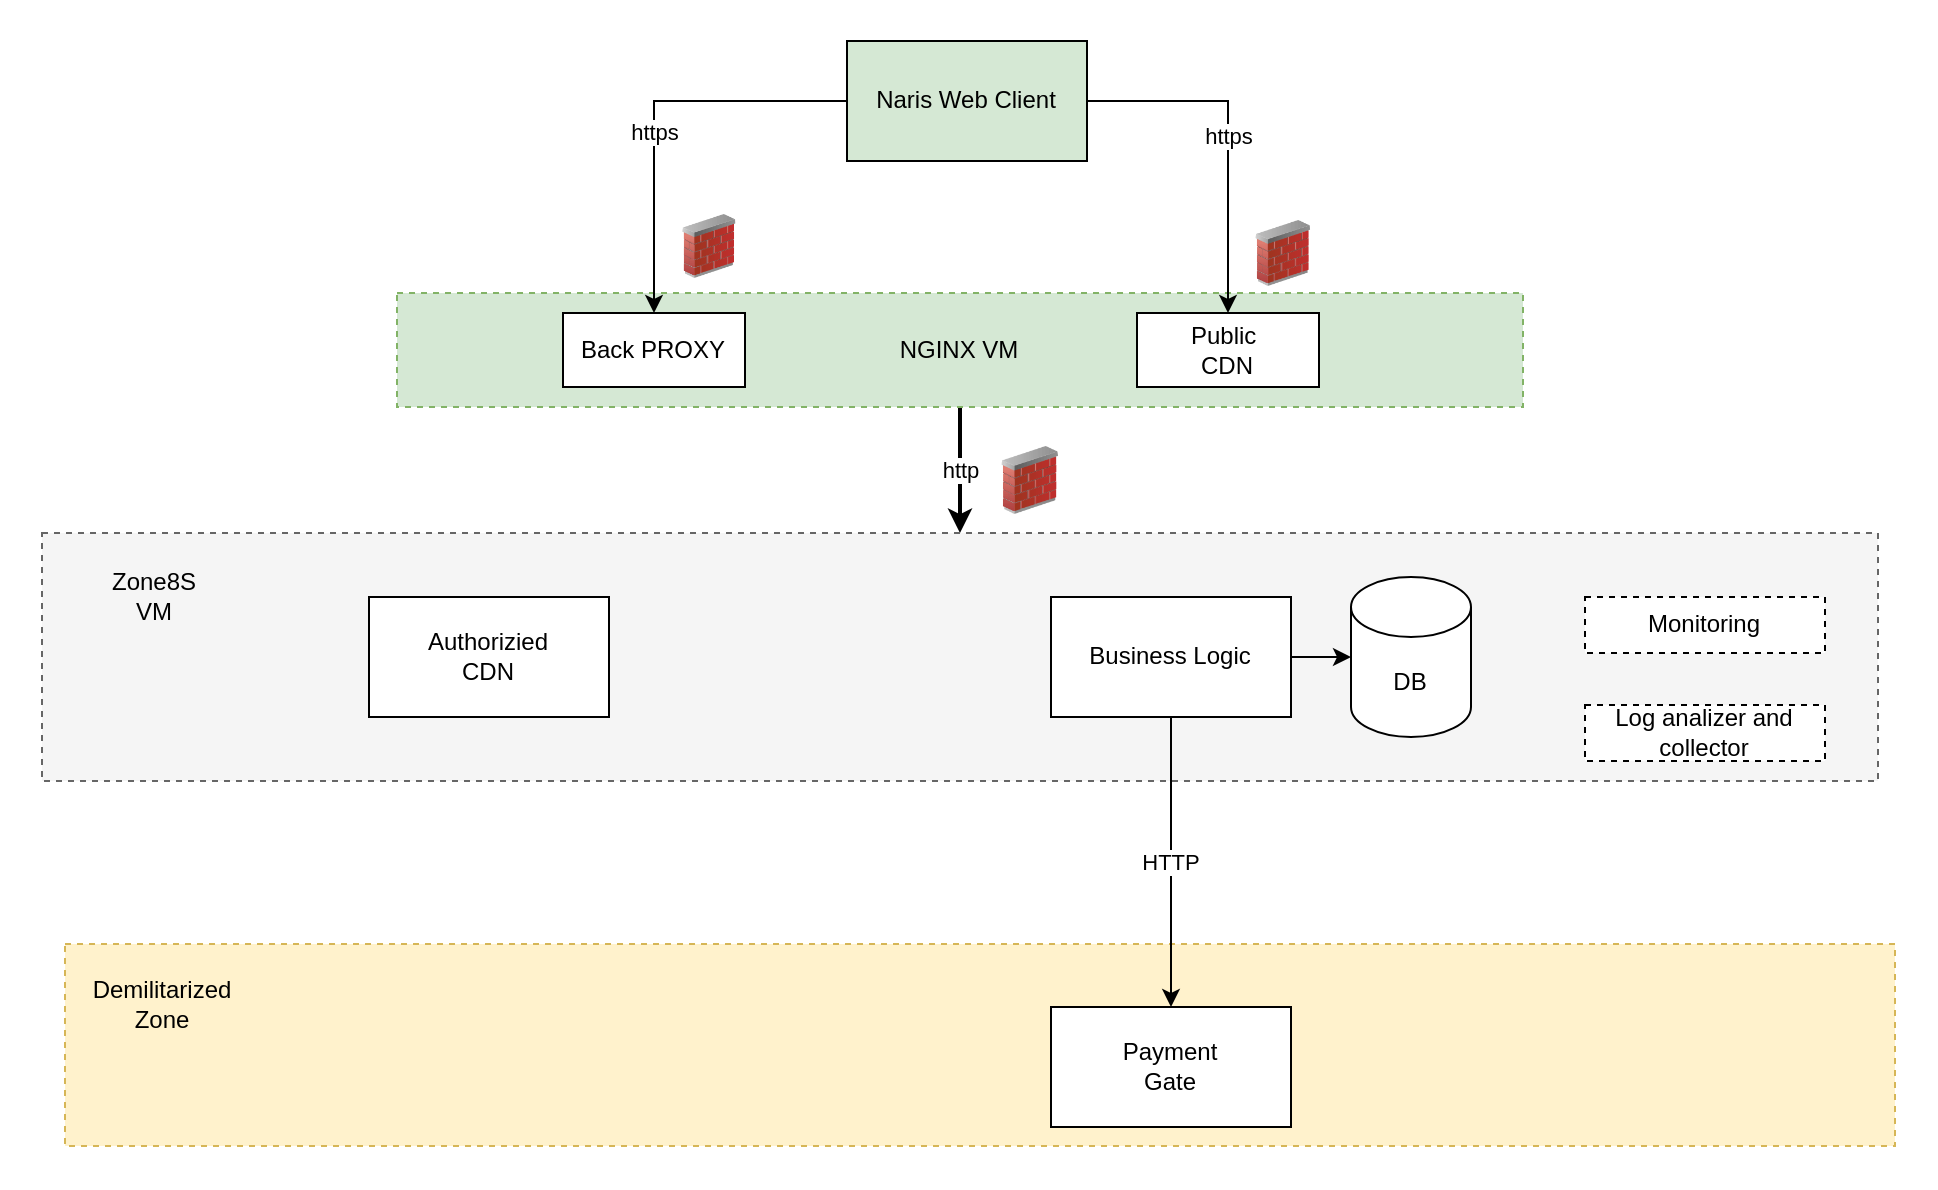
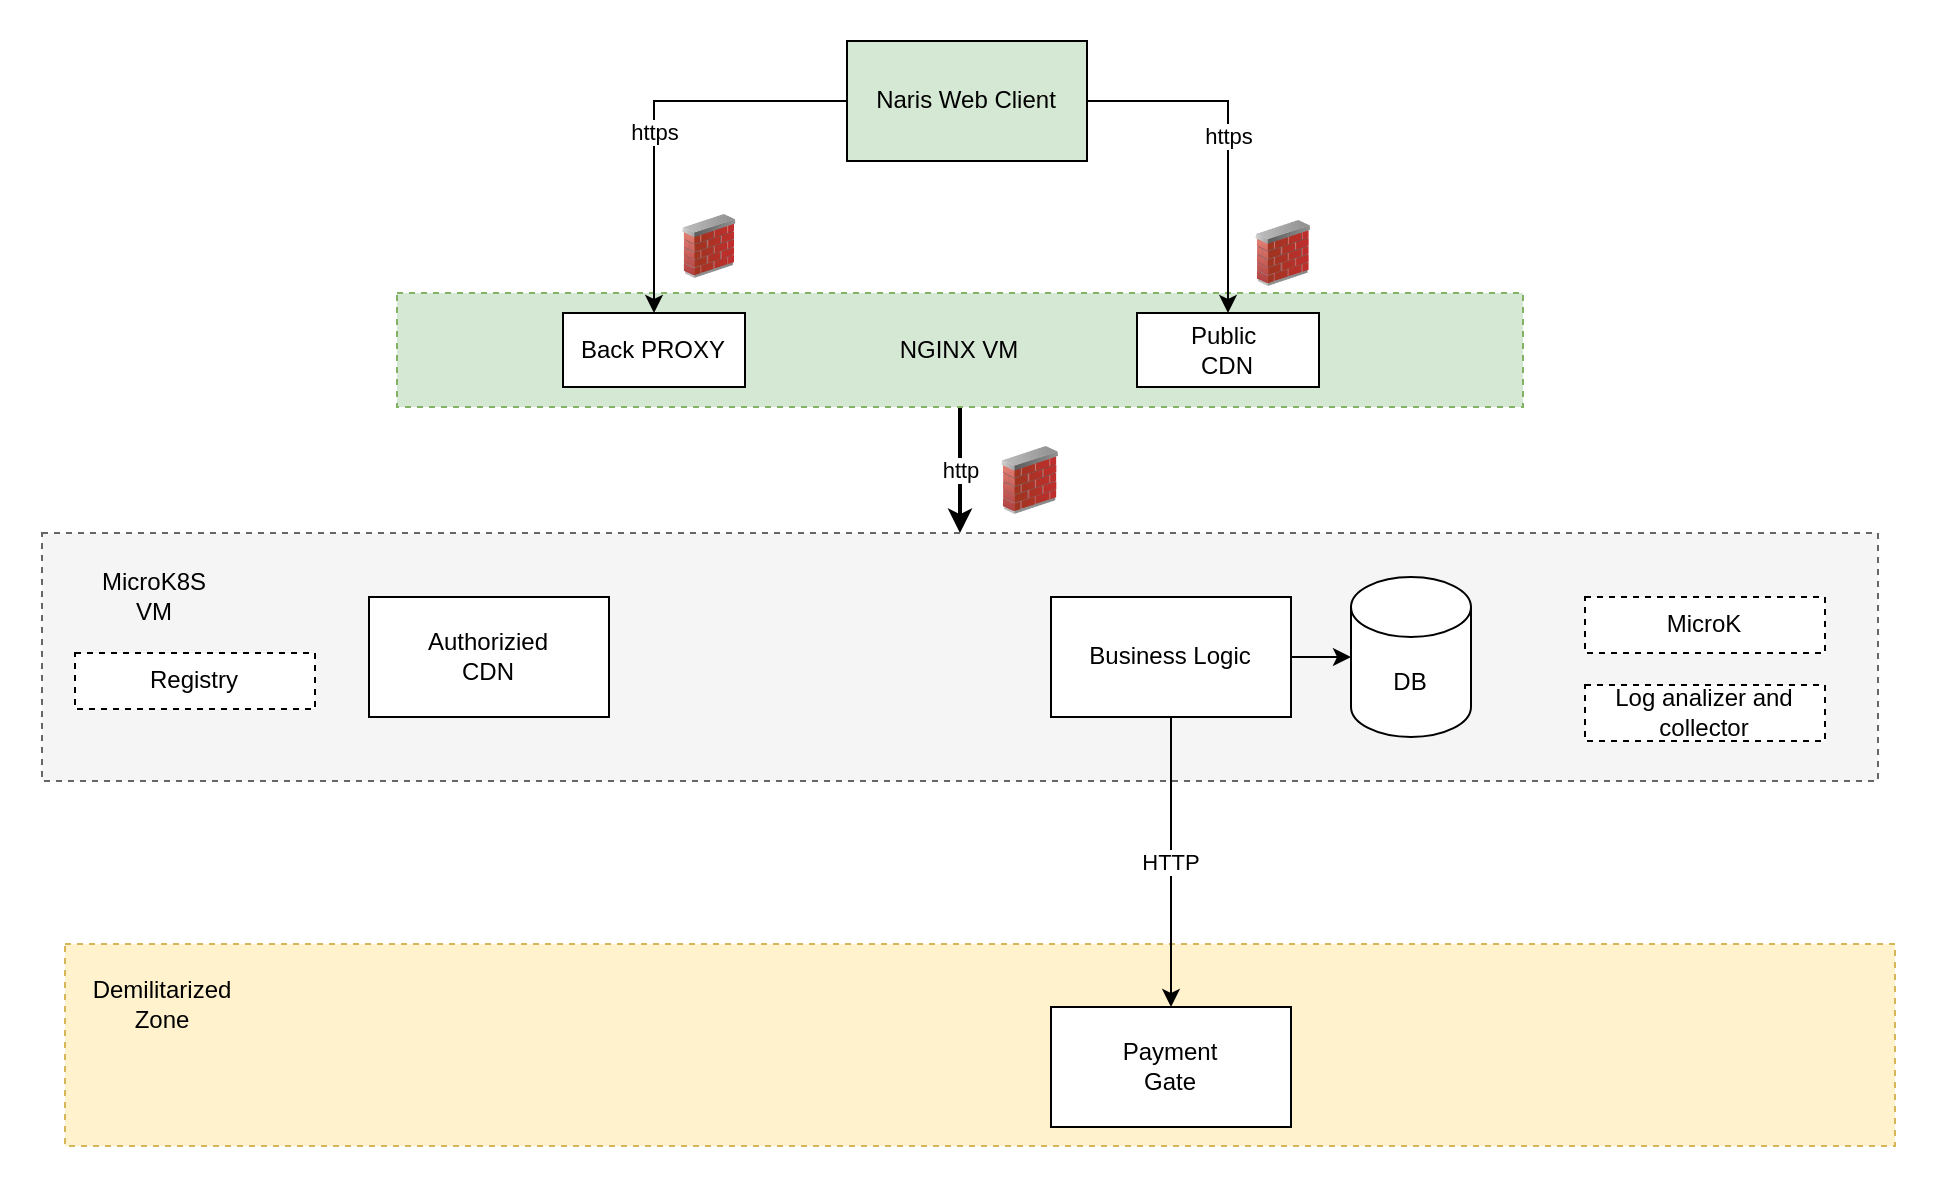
node "Zone8S VM": label "Zone8S VM" -> "MicroK8S VM"
node "Monitoring": label "Monitoring" -> "MicroK"
node "Registry": added
node "Log analizer and collector": moved (1705, 733) -> (1705, 713)
